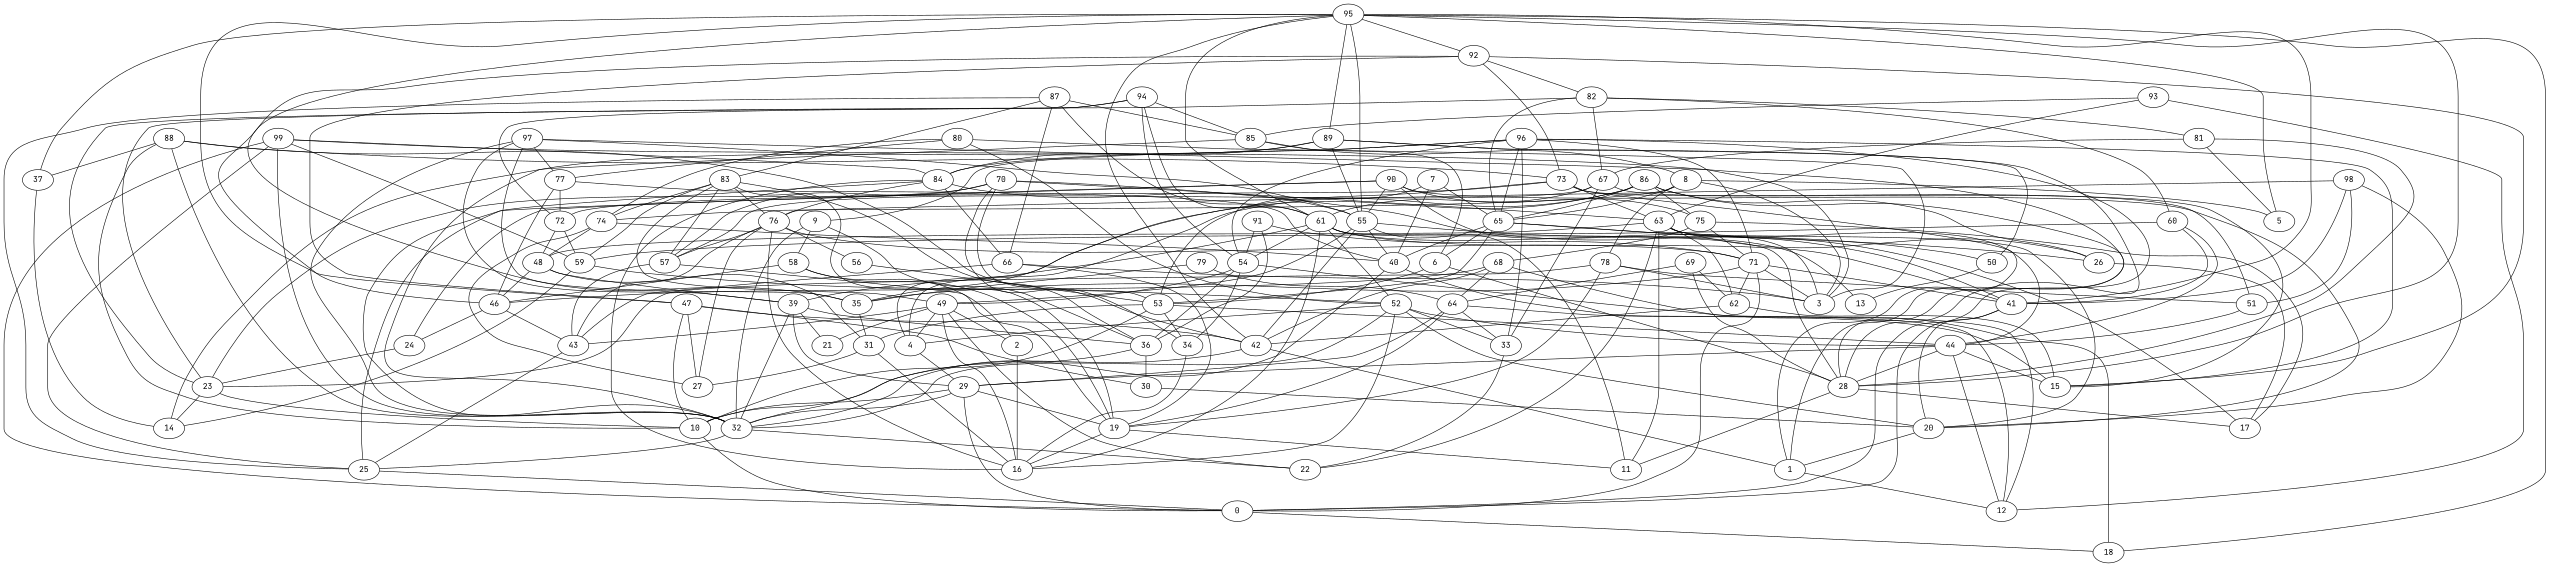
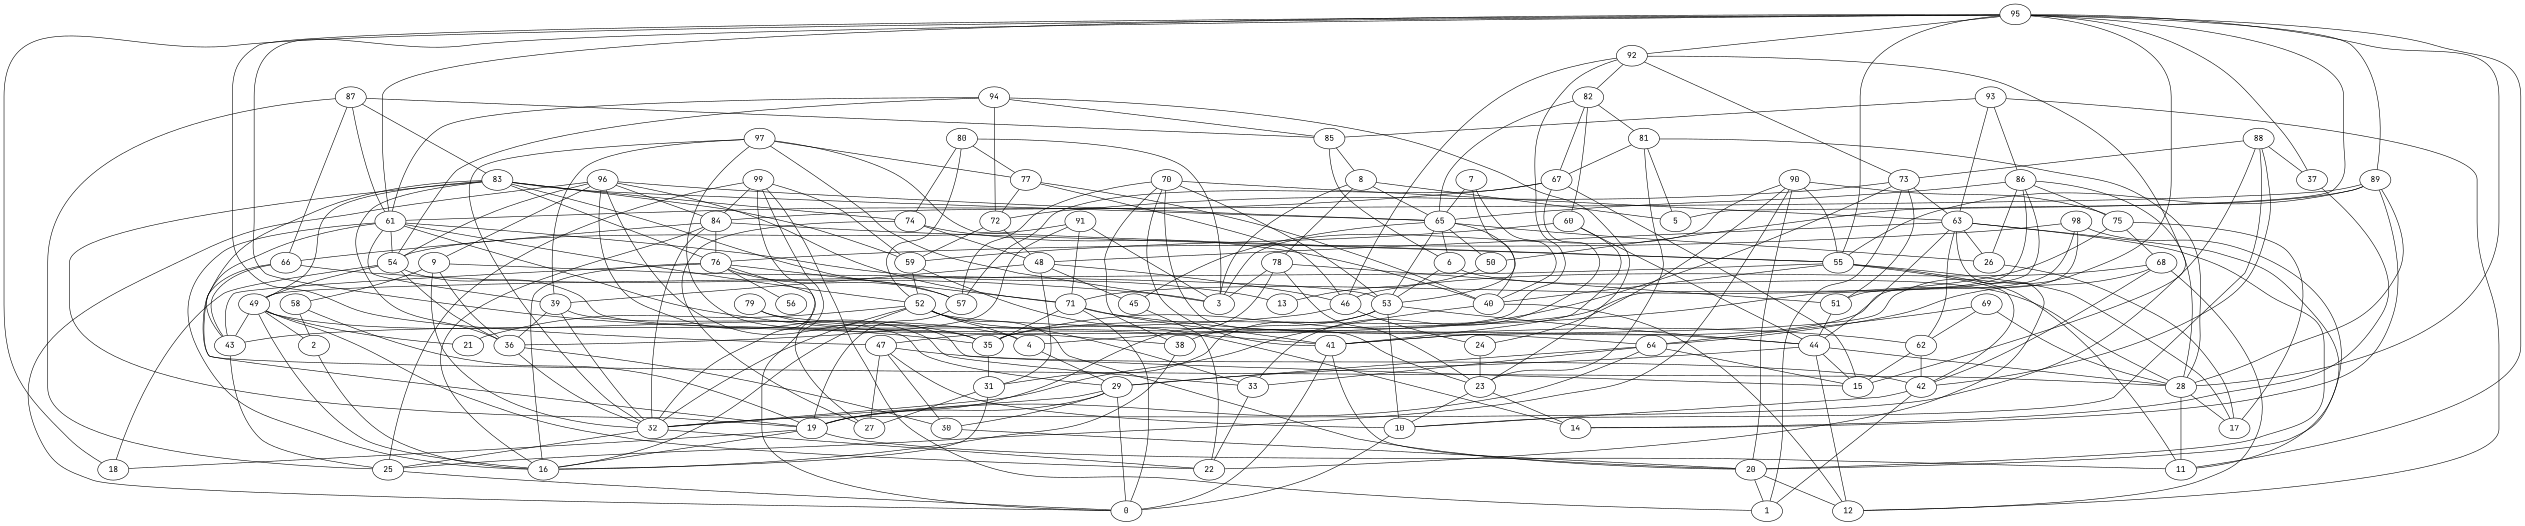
edge "82" -- "23": now "81" -- "23"
edge "95" -- "42": now "95" -- "11"
edge "93" -- "86": added
edge "85" -- "32": removed
edge "83" -- "65": added
edge "8" -- "74": removed
edge "73" -- "4": now "73" -- "35"
edge "56" -- "53": now "9" -- "53"
edge "57" -- "43": now "83" -- "43"
edge "58" -- "46": removed
edge "71" -- "3": now "91" -- "3"
node "45": added
edge "39" -- "21": now "52" -- "21"
node "34": label "34" -> "38"
edge "29" -- "10": now "29" -- "30"
edge "1" -- "12": now "20" -- "12"
edge "0" -- "18": now "19" -- "18"
